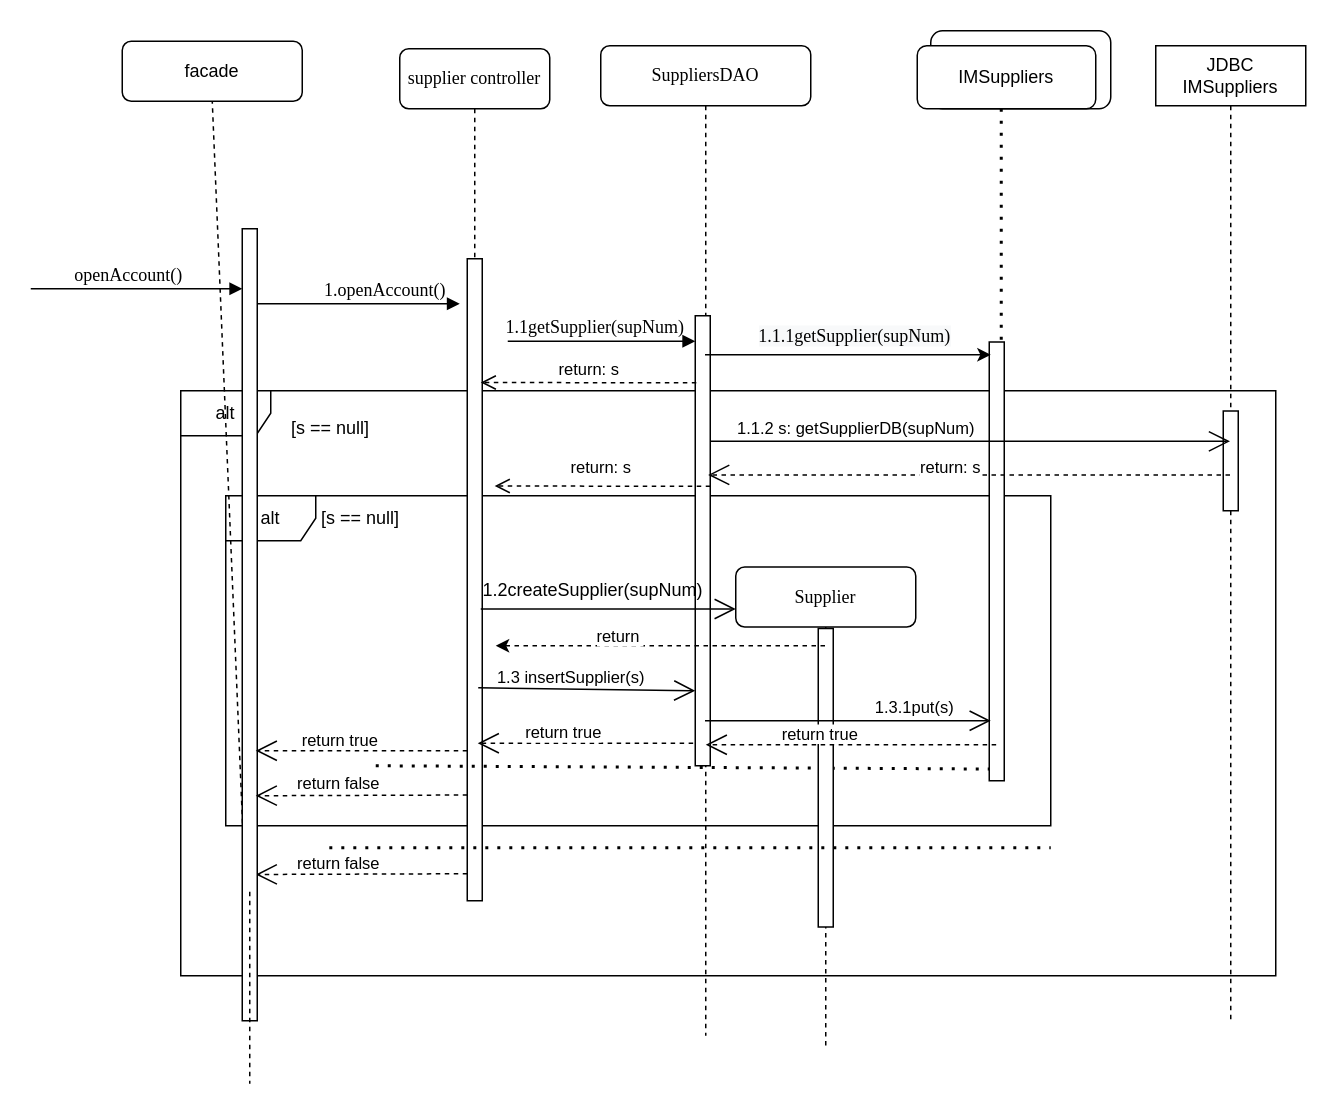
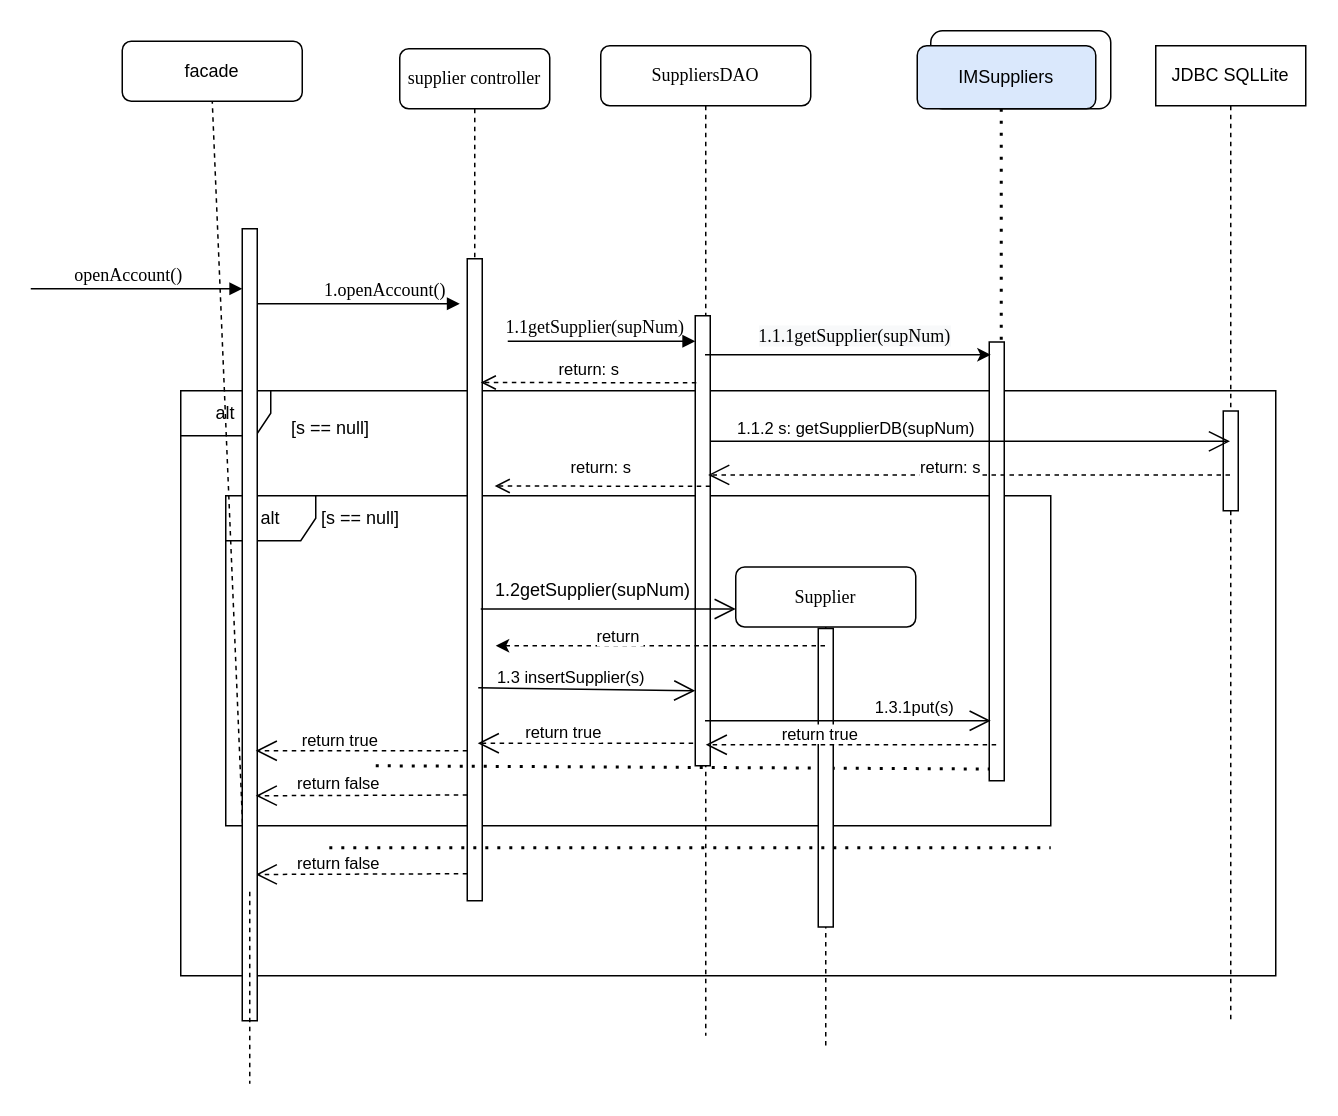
node "JDBC IMSuppliers": label "JDBC IMSuppliers" -> "JDBC SQLLite"
node "IMSuppliers": fillcolor #ffffff -> #dae8fc
node "1.2createSupplier(supNum)": label "1.2createSupplier(supNum)" -> "1.2getSupplier(supNum)"
